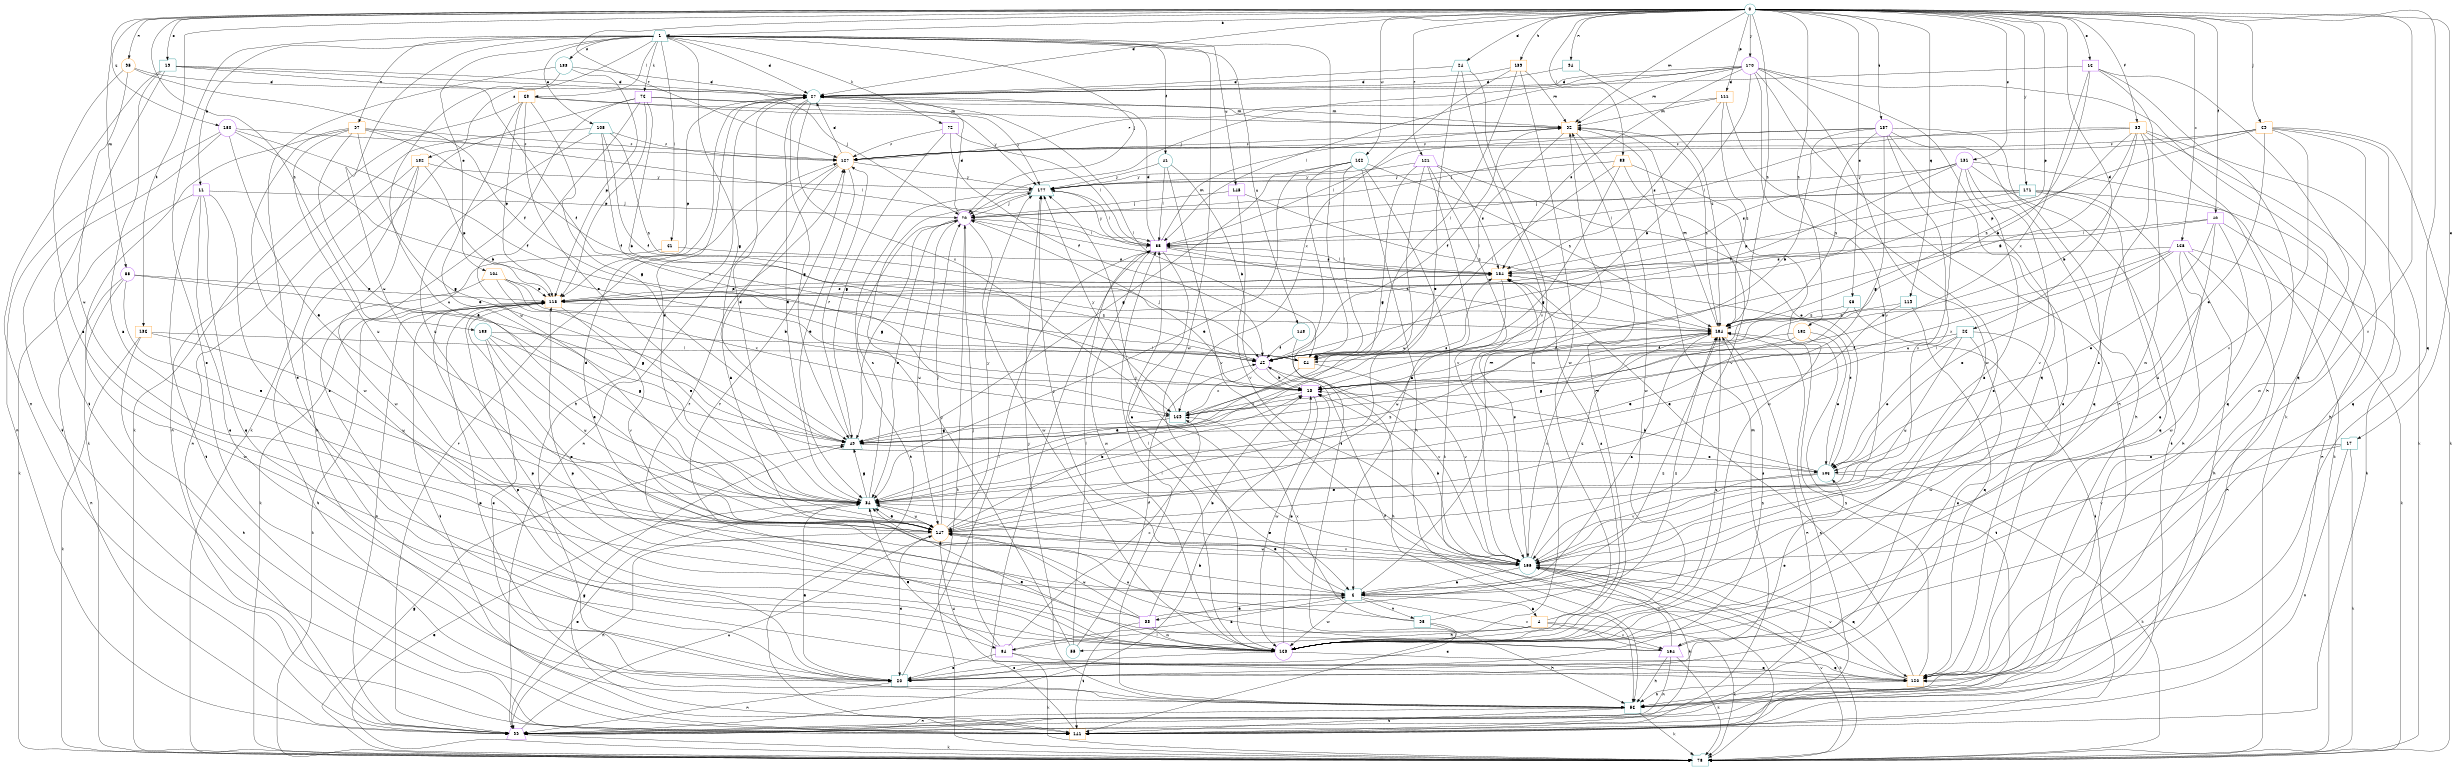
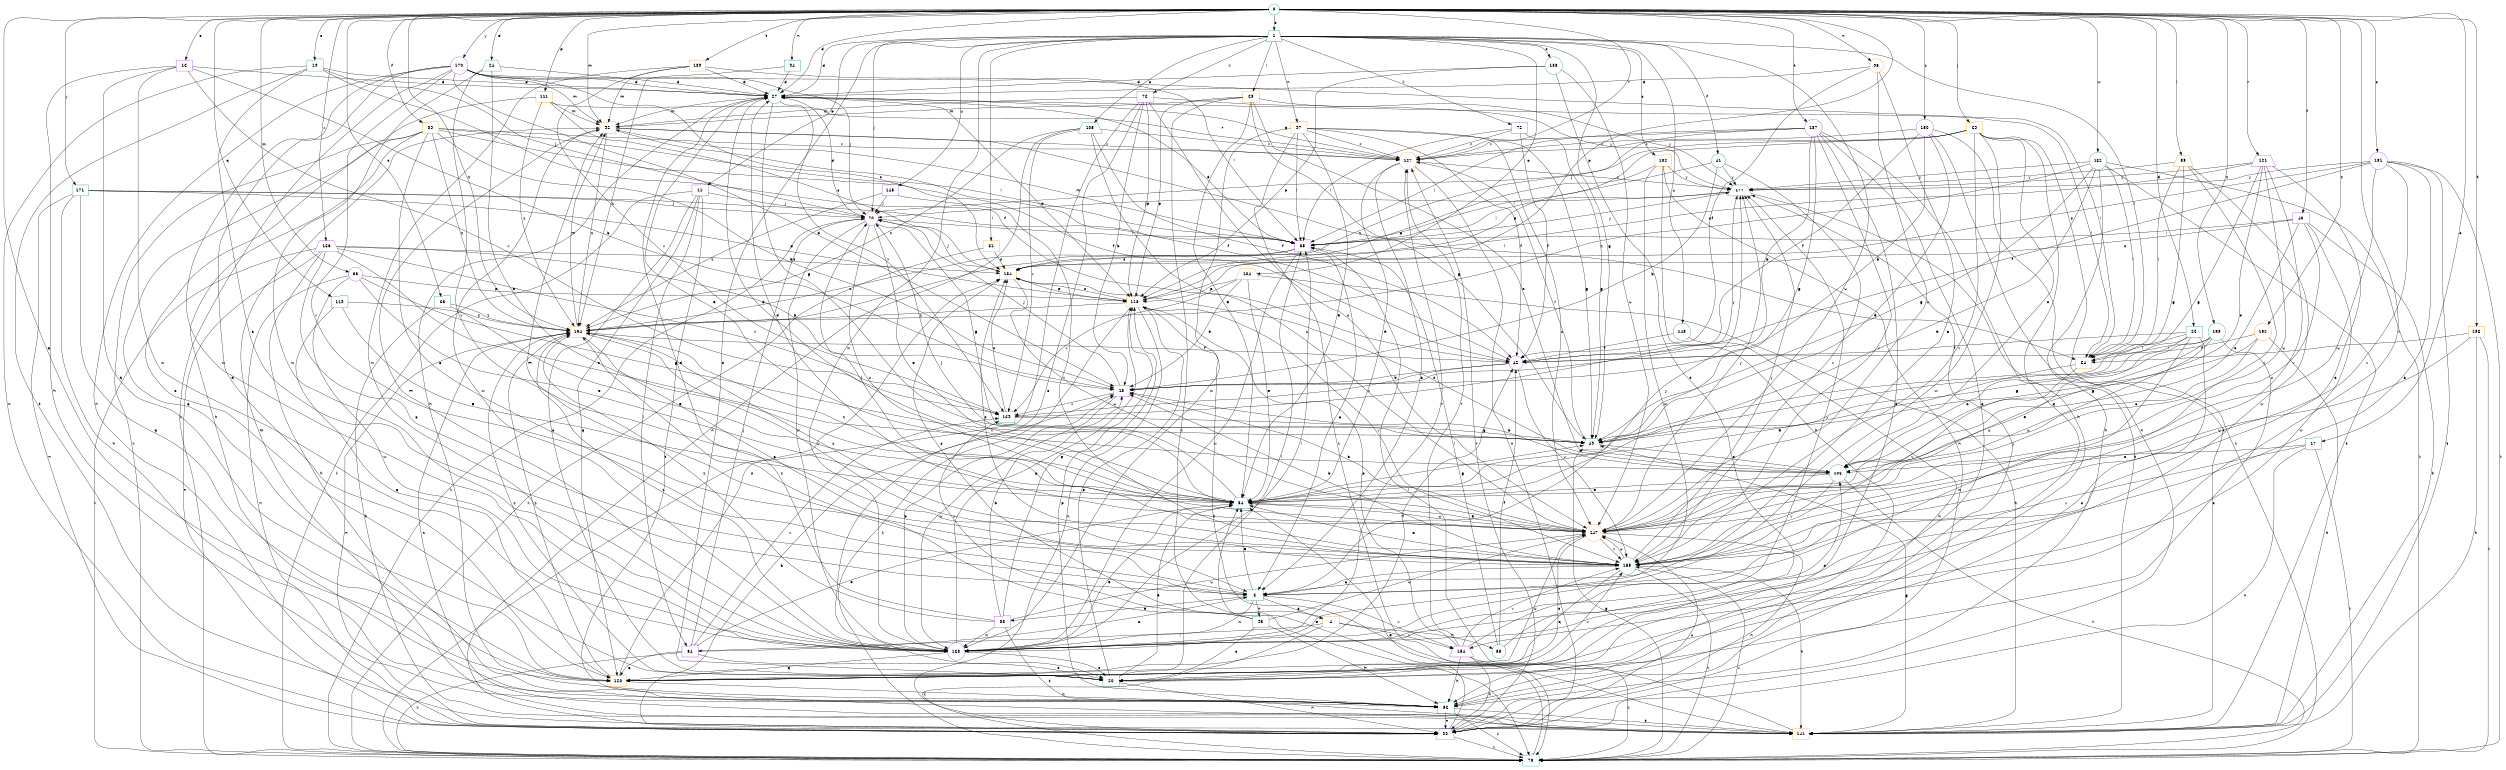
edge "134" -> "85": removed, label "l"
edge "34" -> "70": label "z" -> "j"
node "20": shape folder -> box
edge "56" -> "85": removed, label "l"
